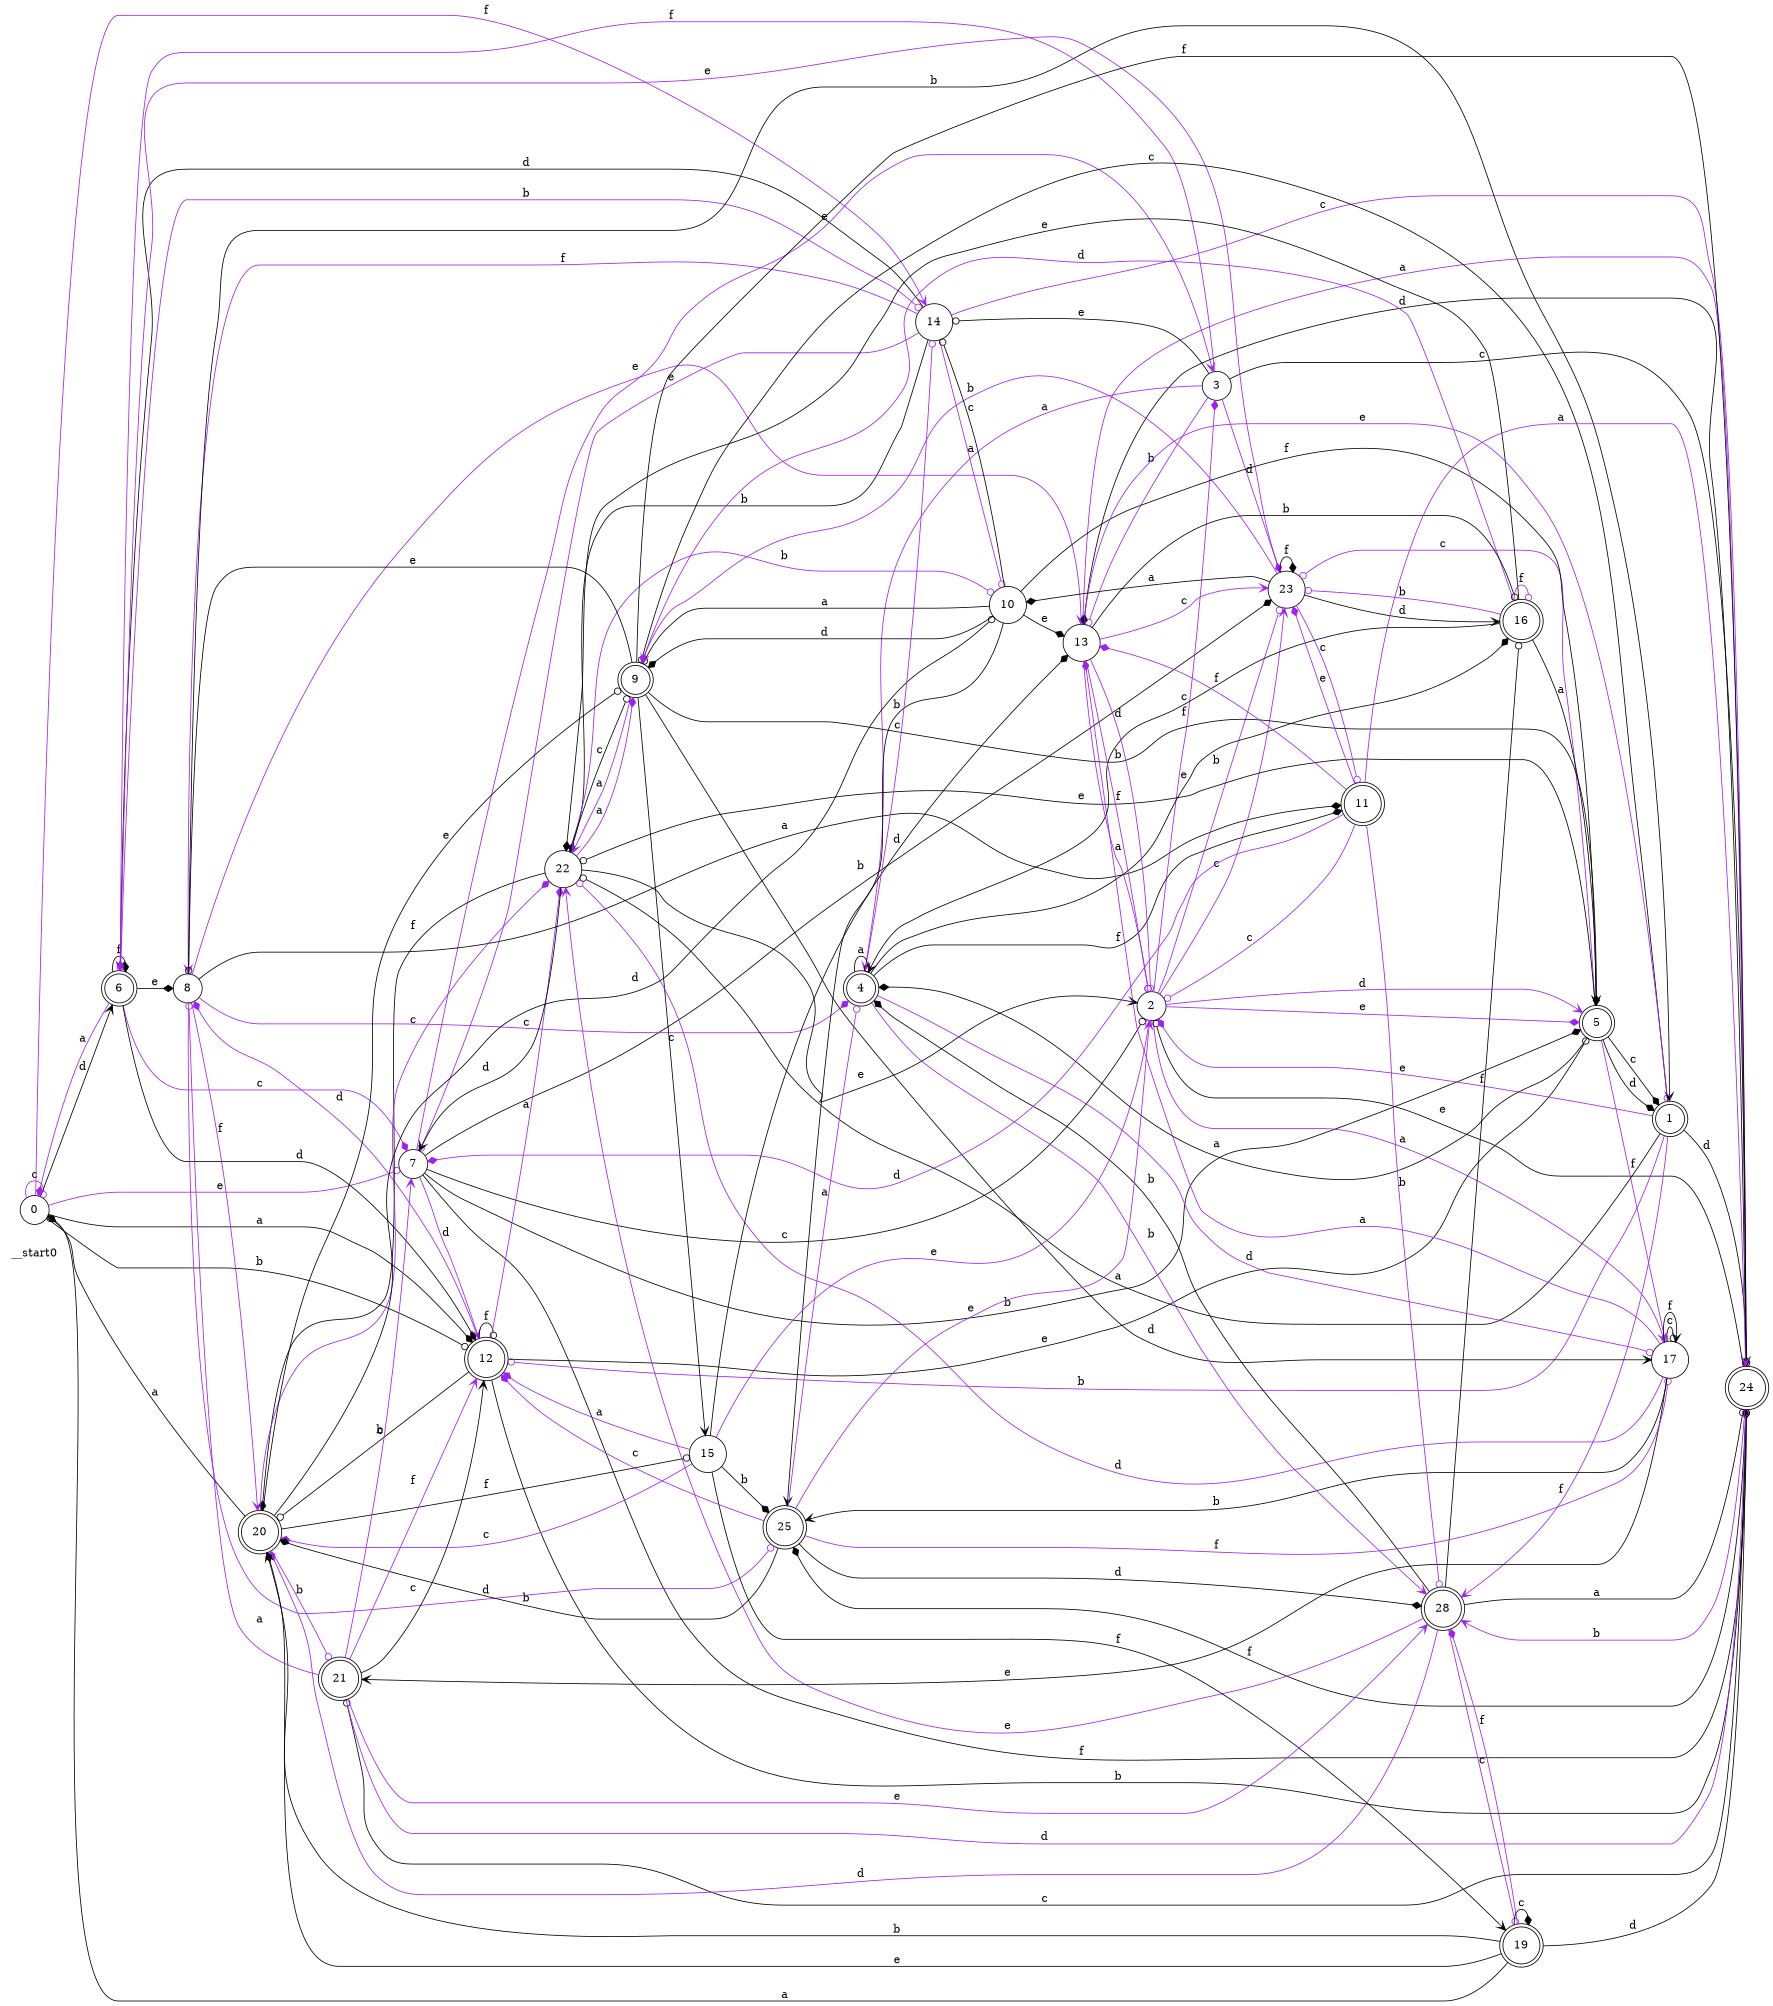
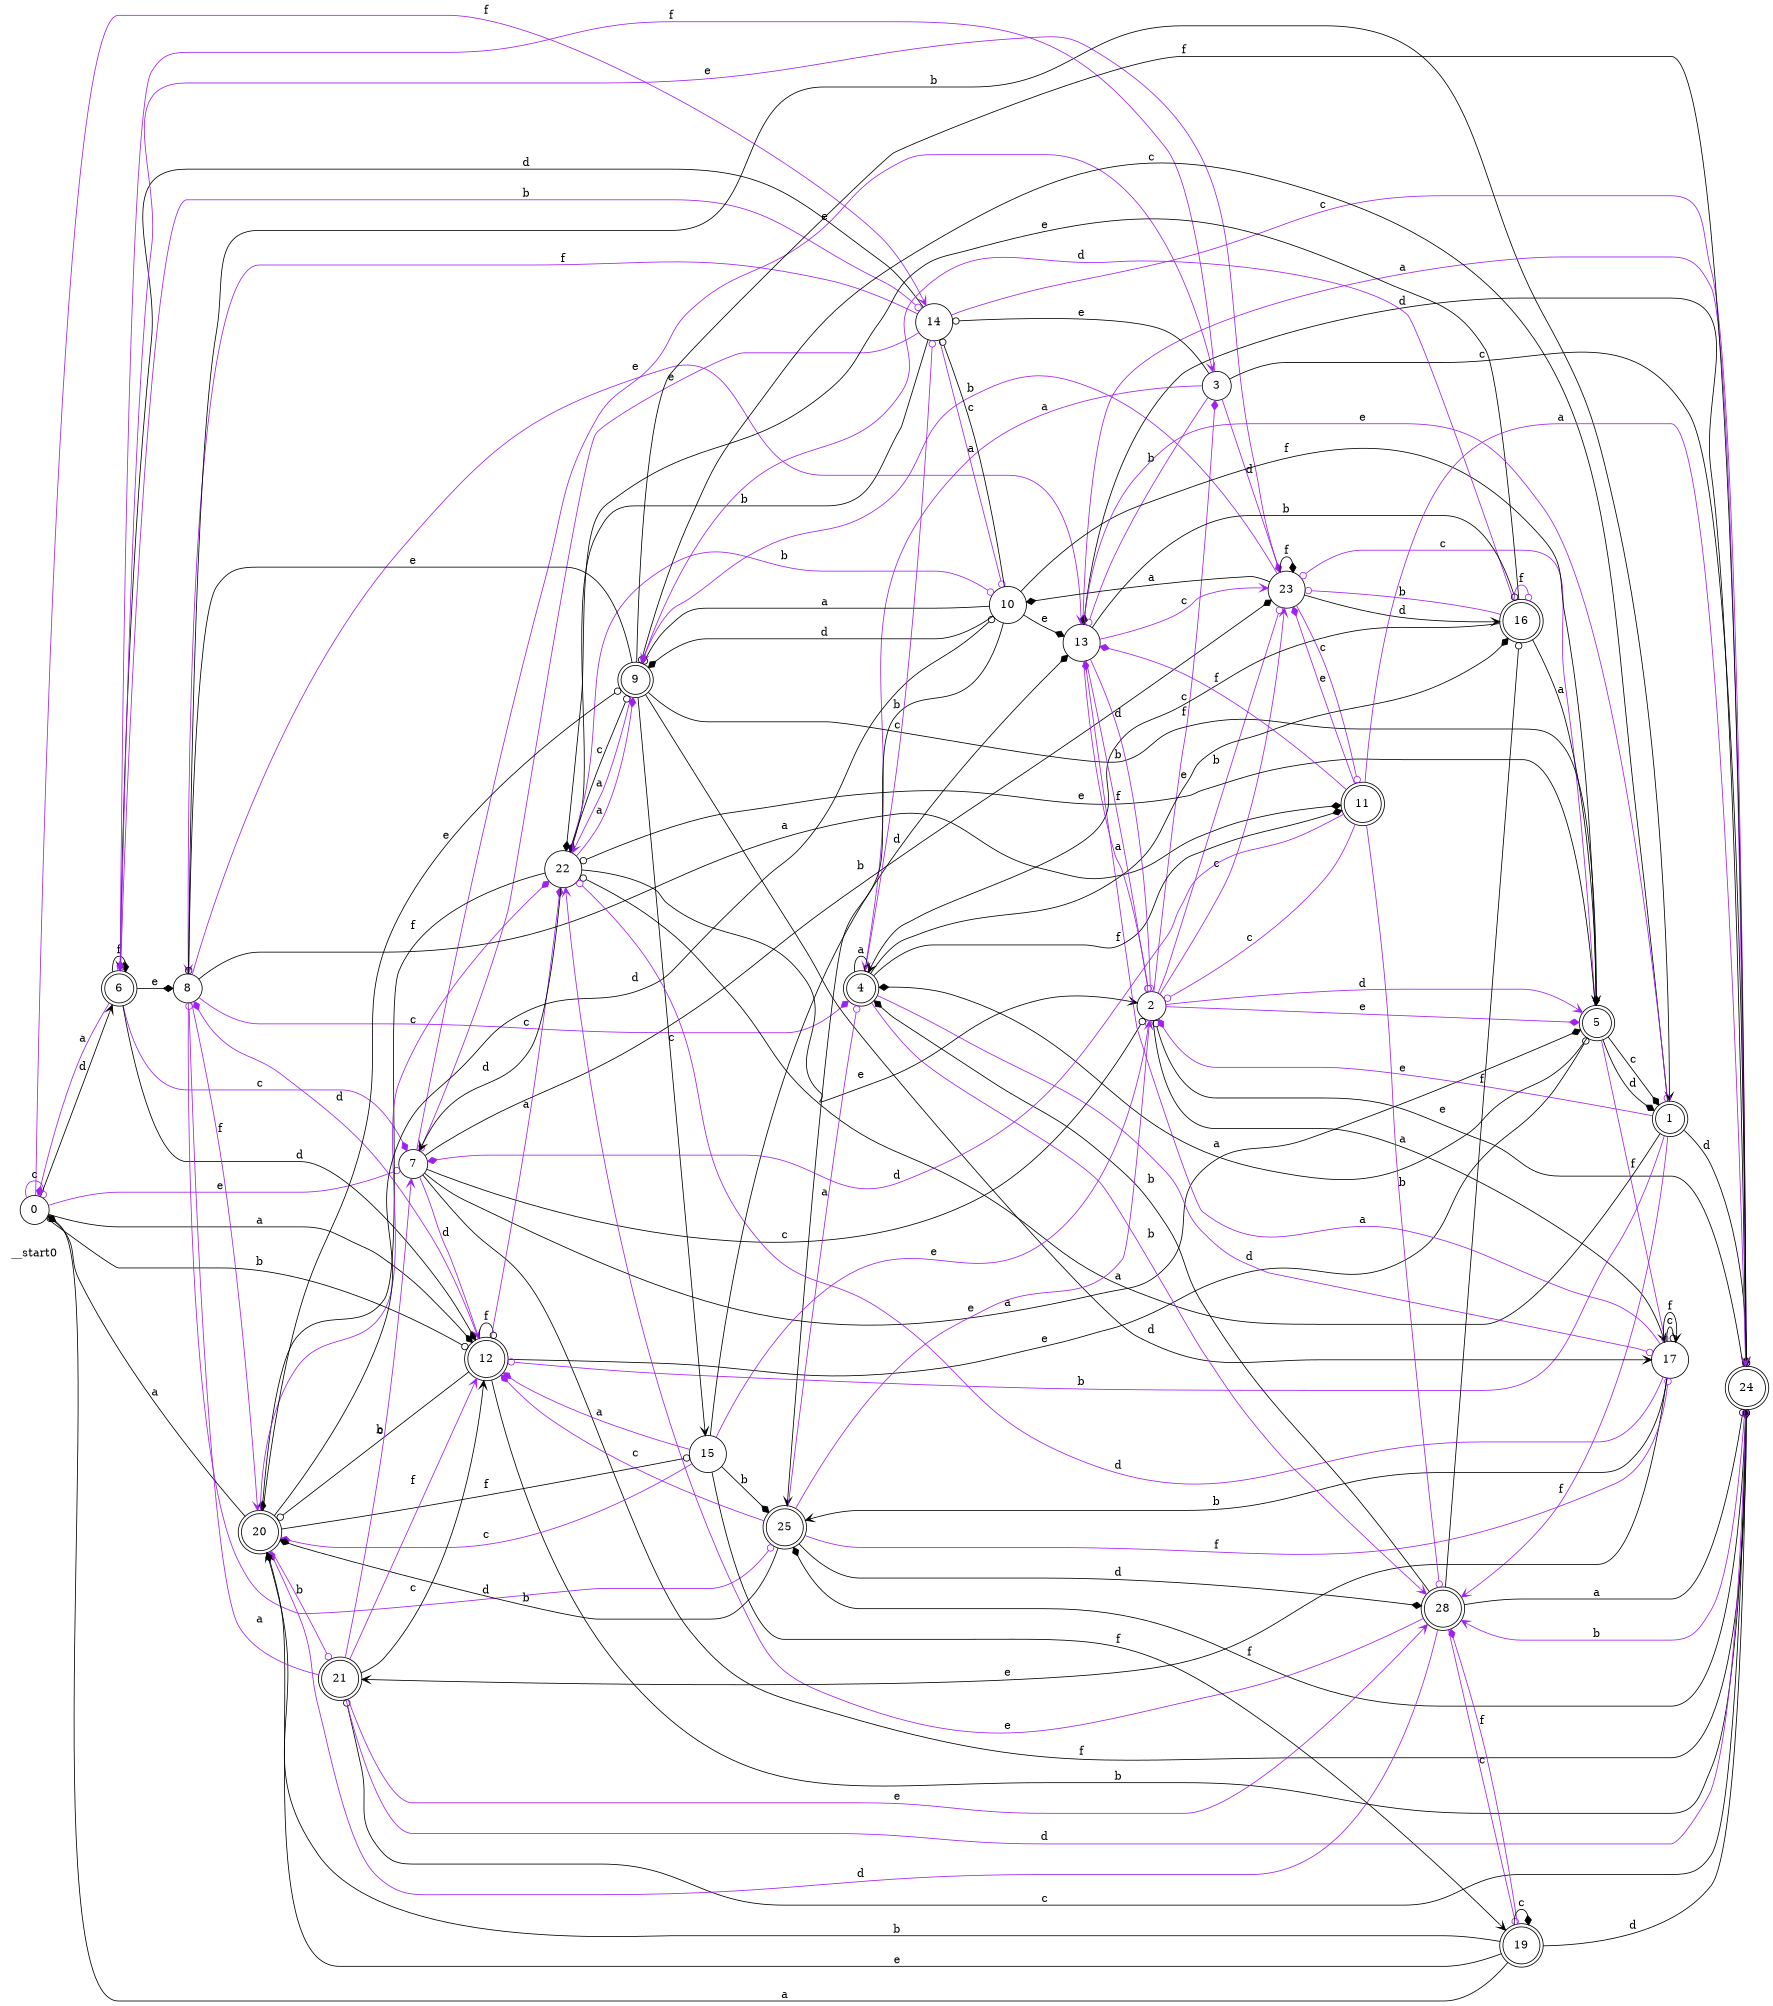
edge "2" -> "17": color purple -> black
edge "7" -> "5": label "b" -> "a"
